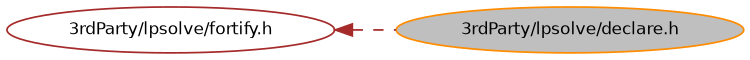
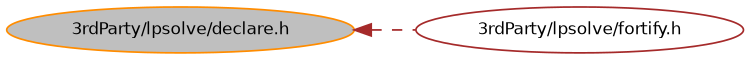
edge "3rdParty/lpsolve/declare.h" -> "3rdParty/lpsolve/fortify.h": reversed
